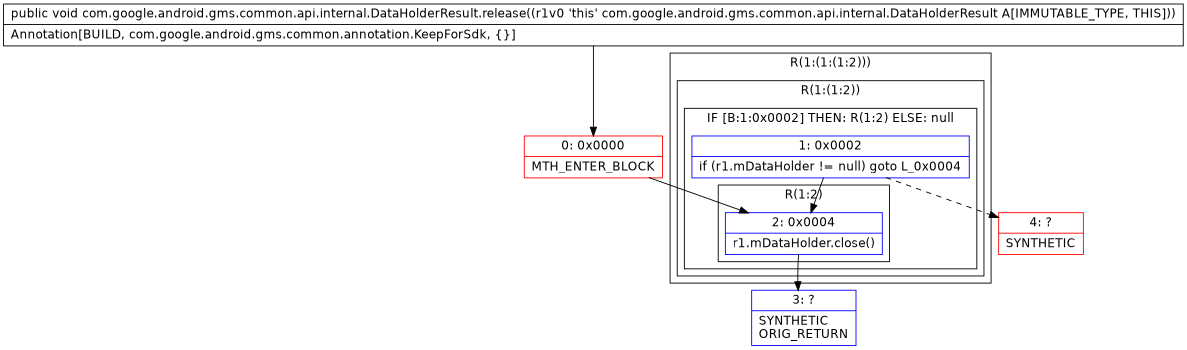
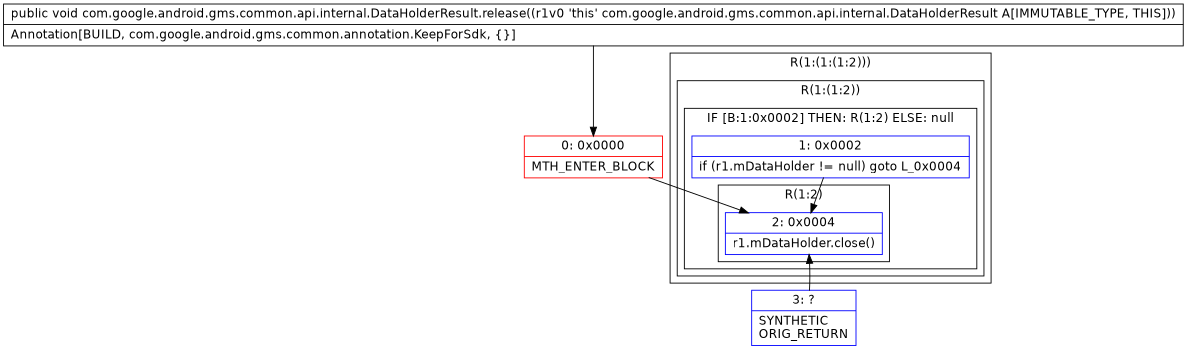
node "4: ?": removed
edge "2: 0x0004" -> "3: ?": reversed
